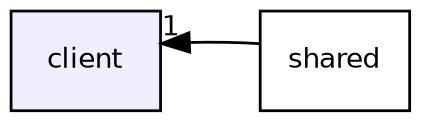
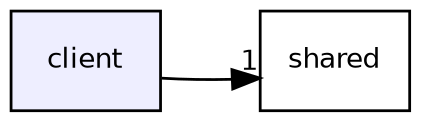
edge "shared" -> "client": reversed
